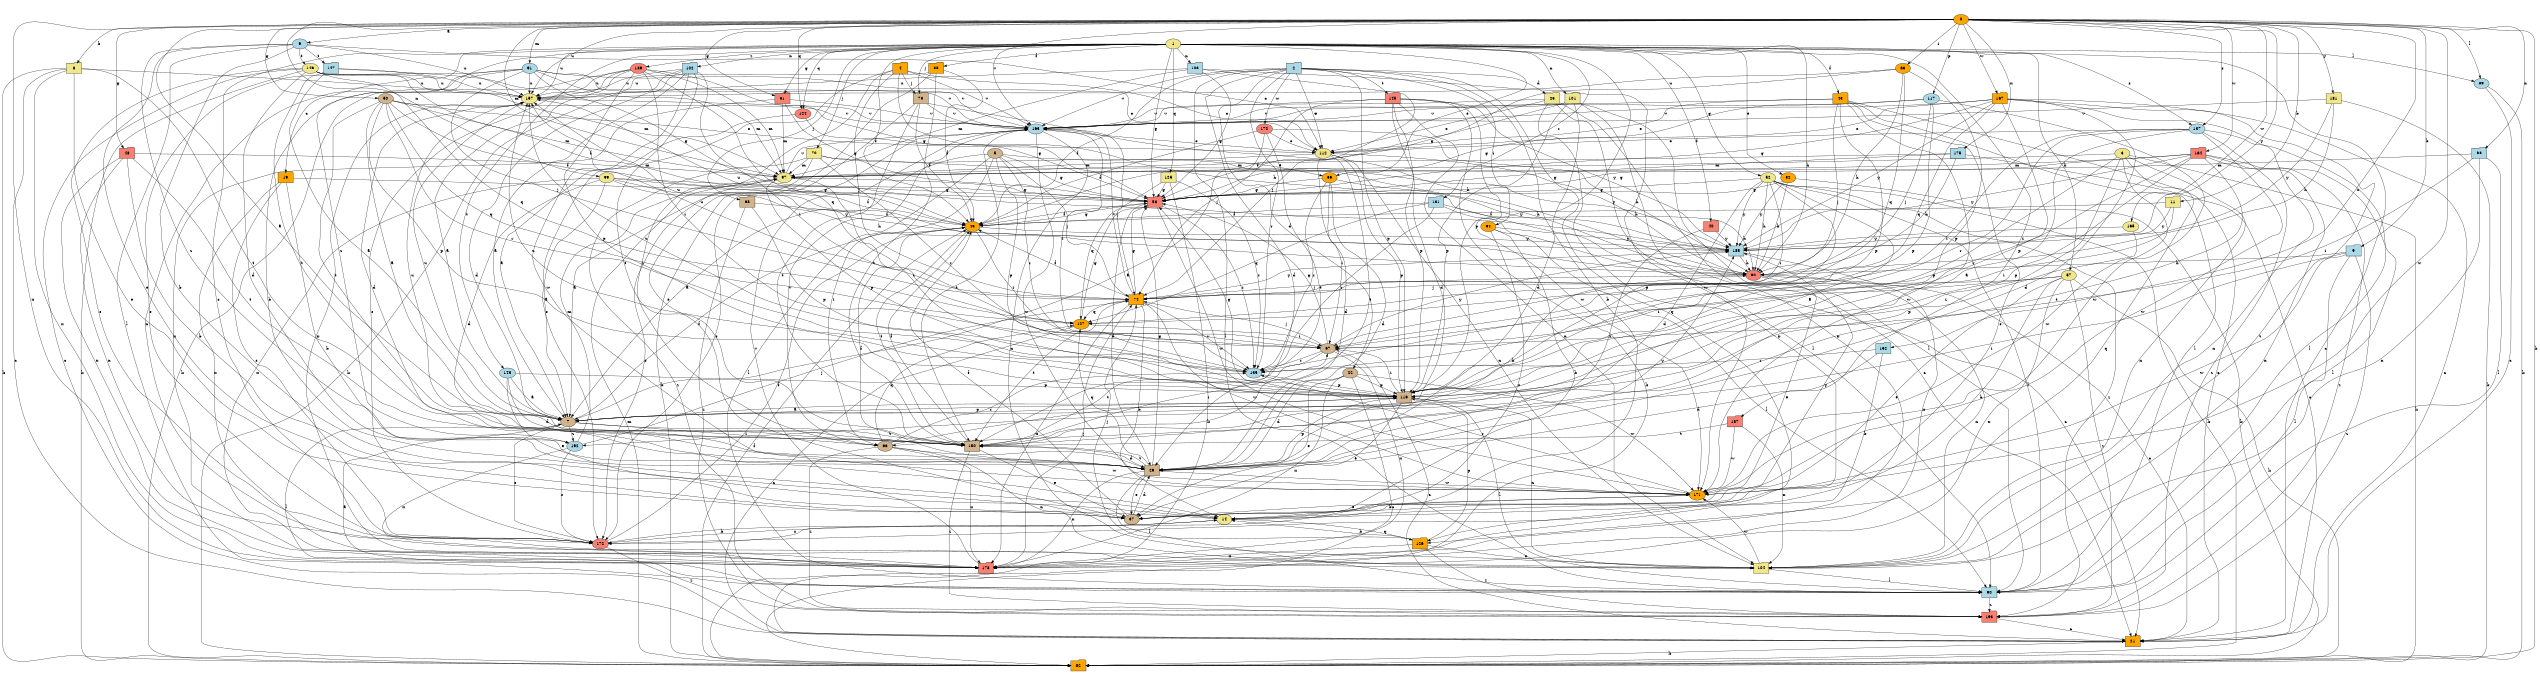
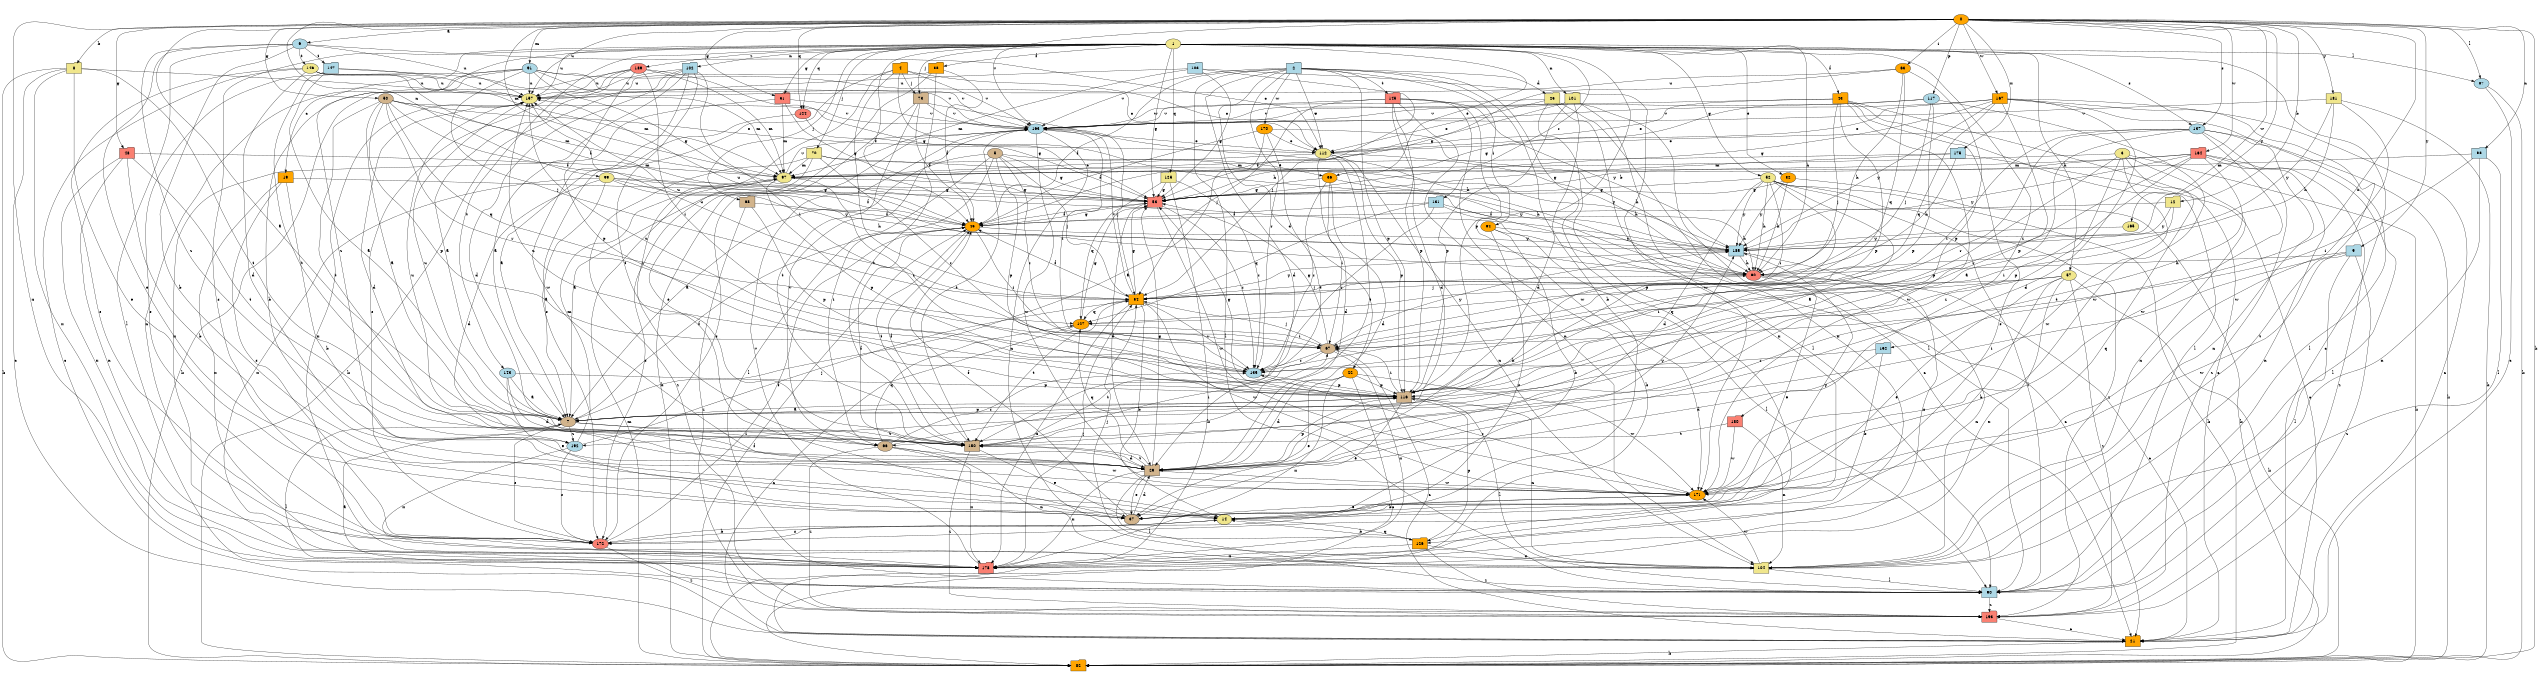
edge "1" -> "103": removed, label "n"
node "89": label "89" -> "87"
edge "157" -> "163": removed, label "v"
edge "145" -> "163": label "v" -> "w"
node "170": fillcolor salmon -> orange
edge "0" -> "9": label "b" -> "y"
edge "112" -> "97": label "m" -> "c"
edge "164" -> "53": label "g" -> "b"
node "11": label "11" -> "12"
edge "189" -> "127": removed, label "q"
node "40": removed
edge "146" -> "127": removed, label "q"
edge "0" -> "171": now "181" -> "171"
node "74": label "74" -> "54"
edge "165" -> "116": removed, label "p"
node "22": fillcolor tan -> orange
node "187": label "187" -> "180"
edge "146" -> "82": now "137" -> "82"
